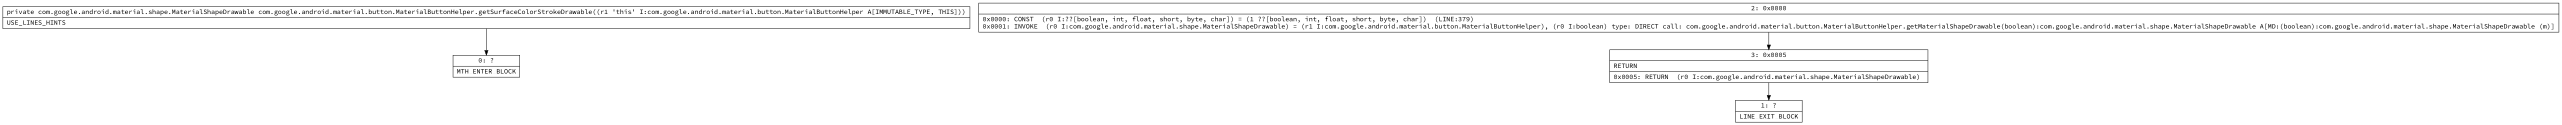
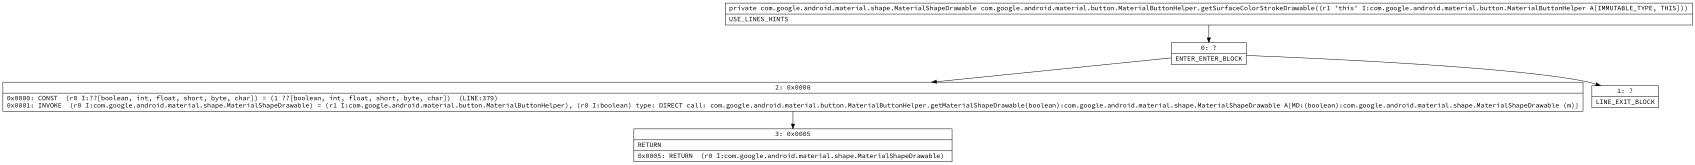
edge "0: ?" -> "2: 0x0000": added
node "0: ?": text "MTH_ENTER_BLOCK" -> "ENTER_ENTER_BLOCK"
edge "3: 0x0005" -> "1: ?": now "0: ?" -> "1: ?"
